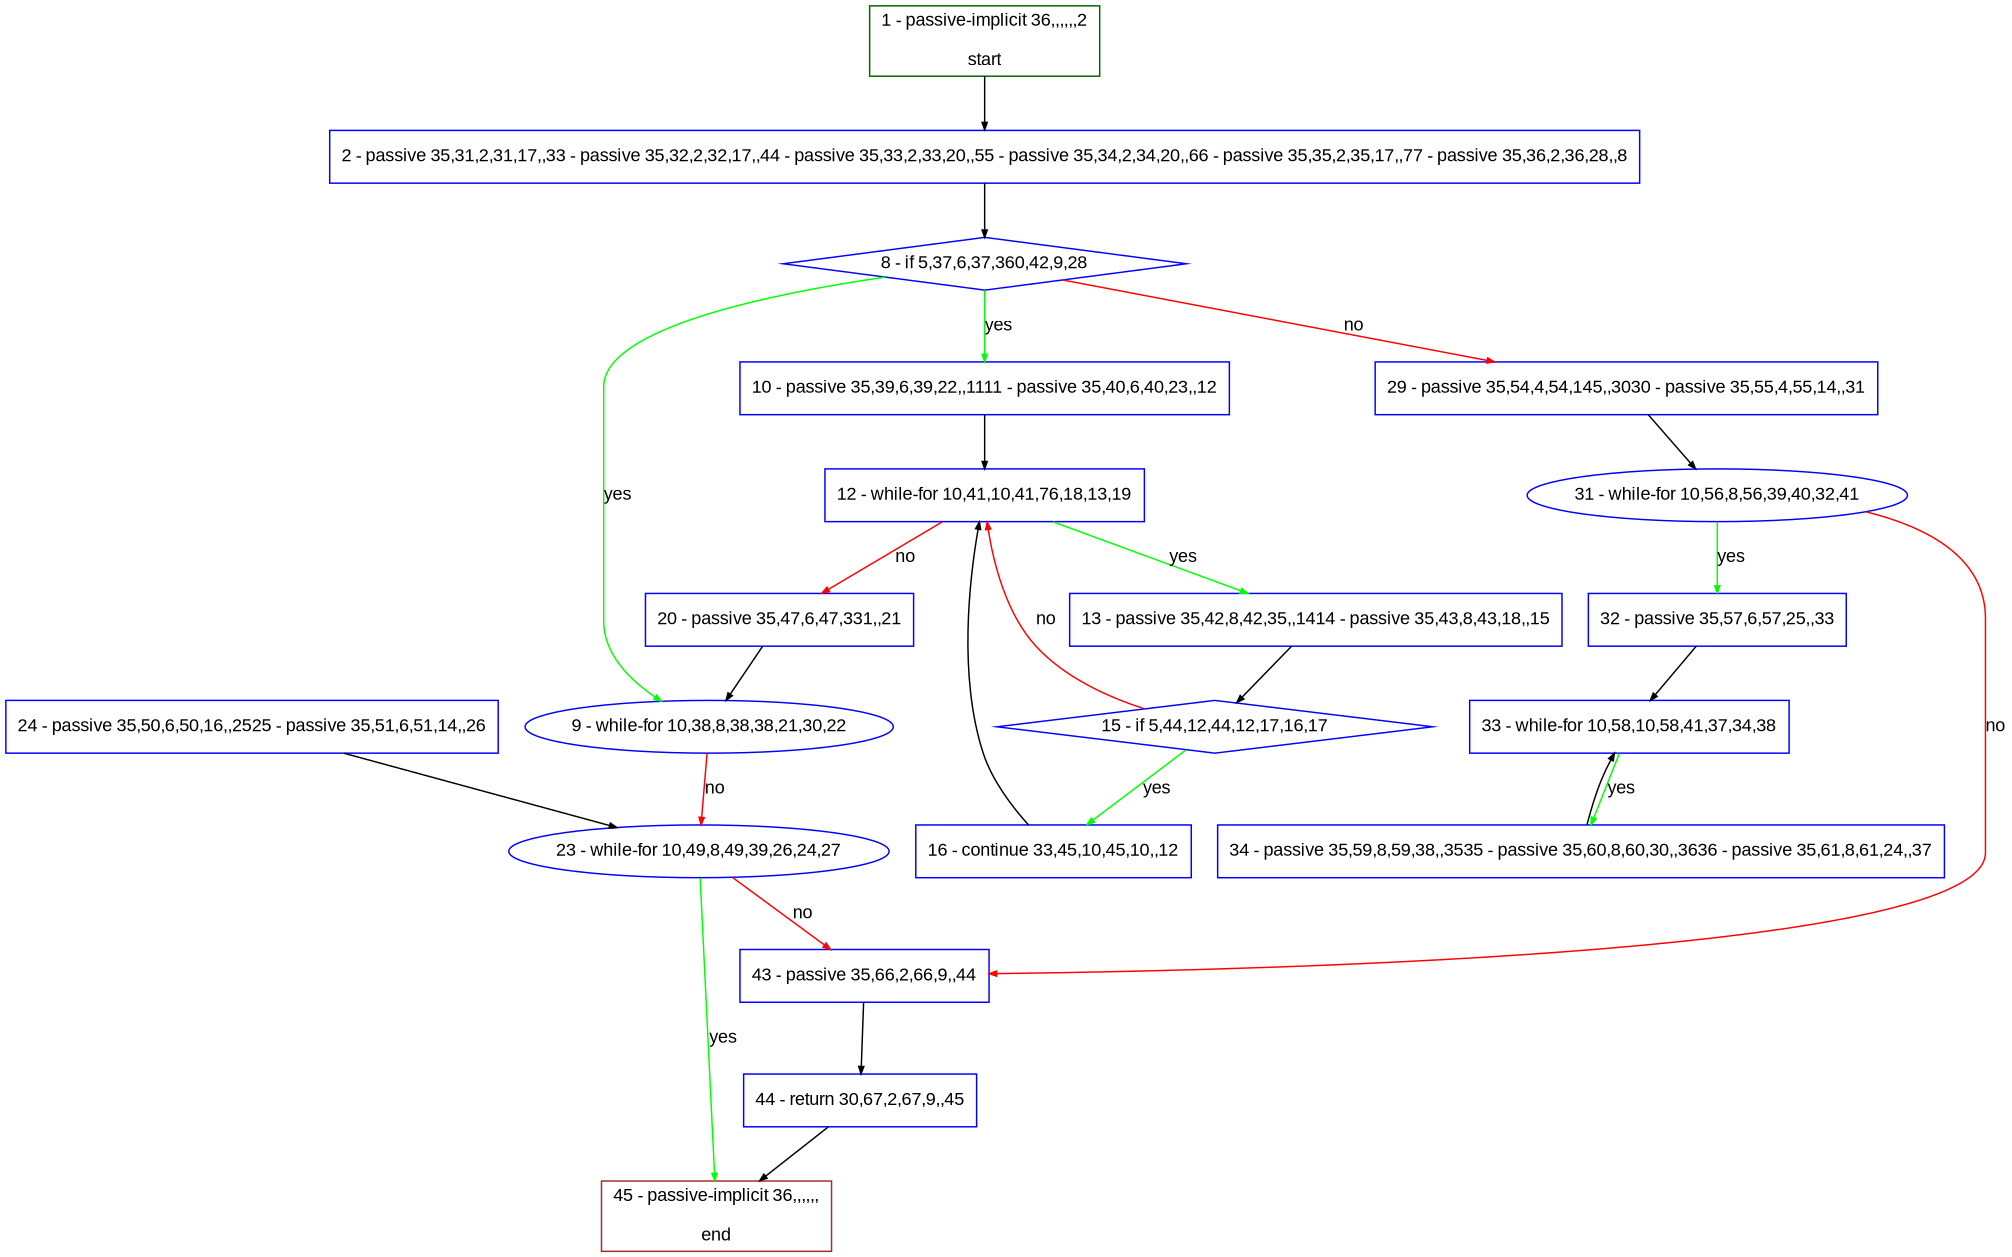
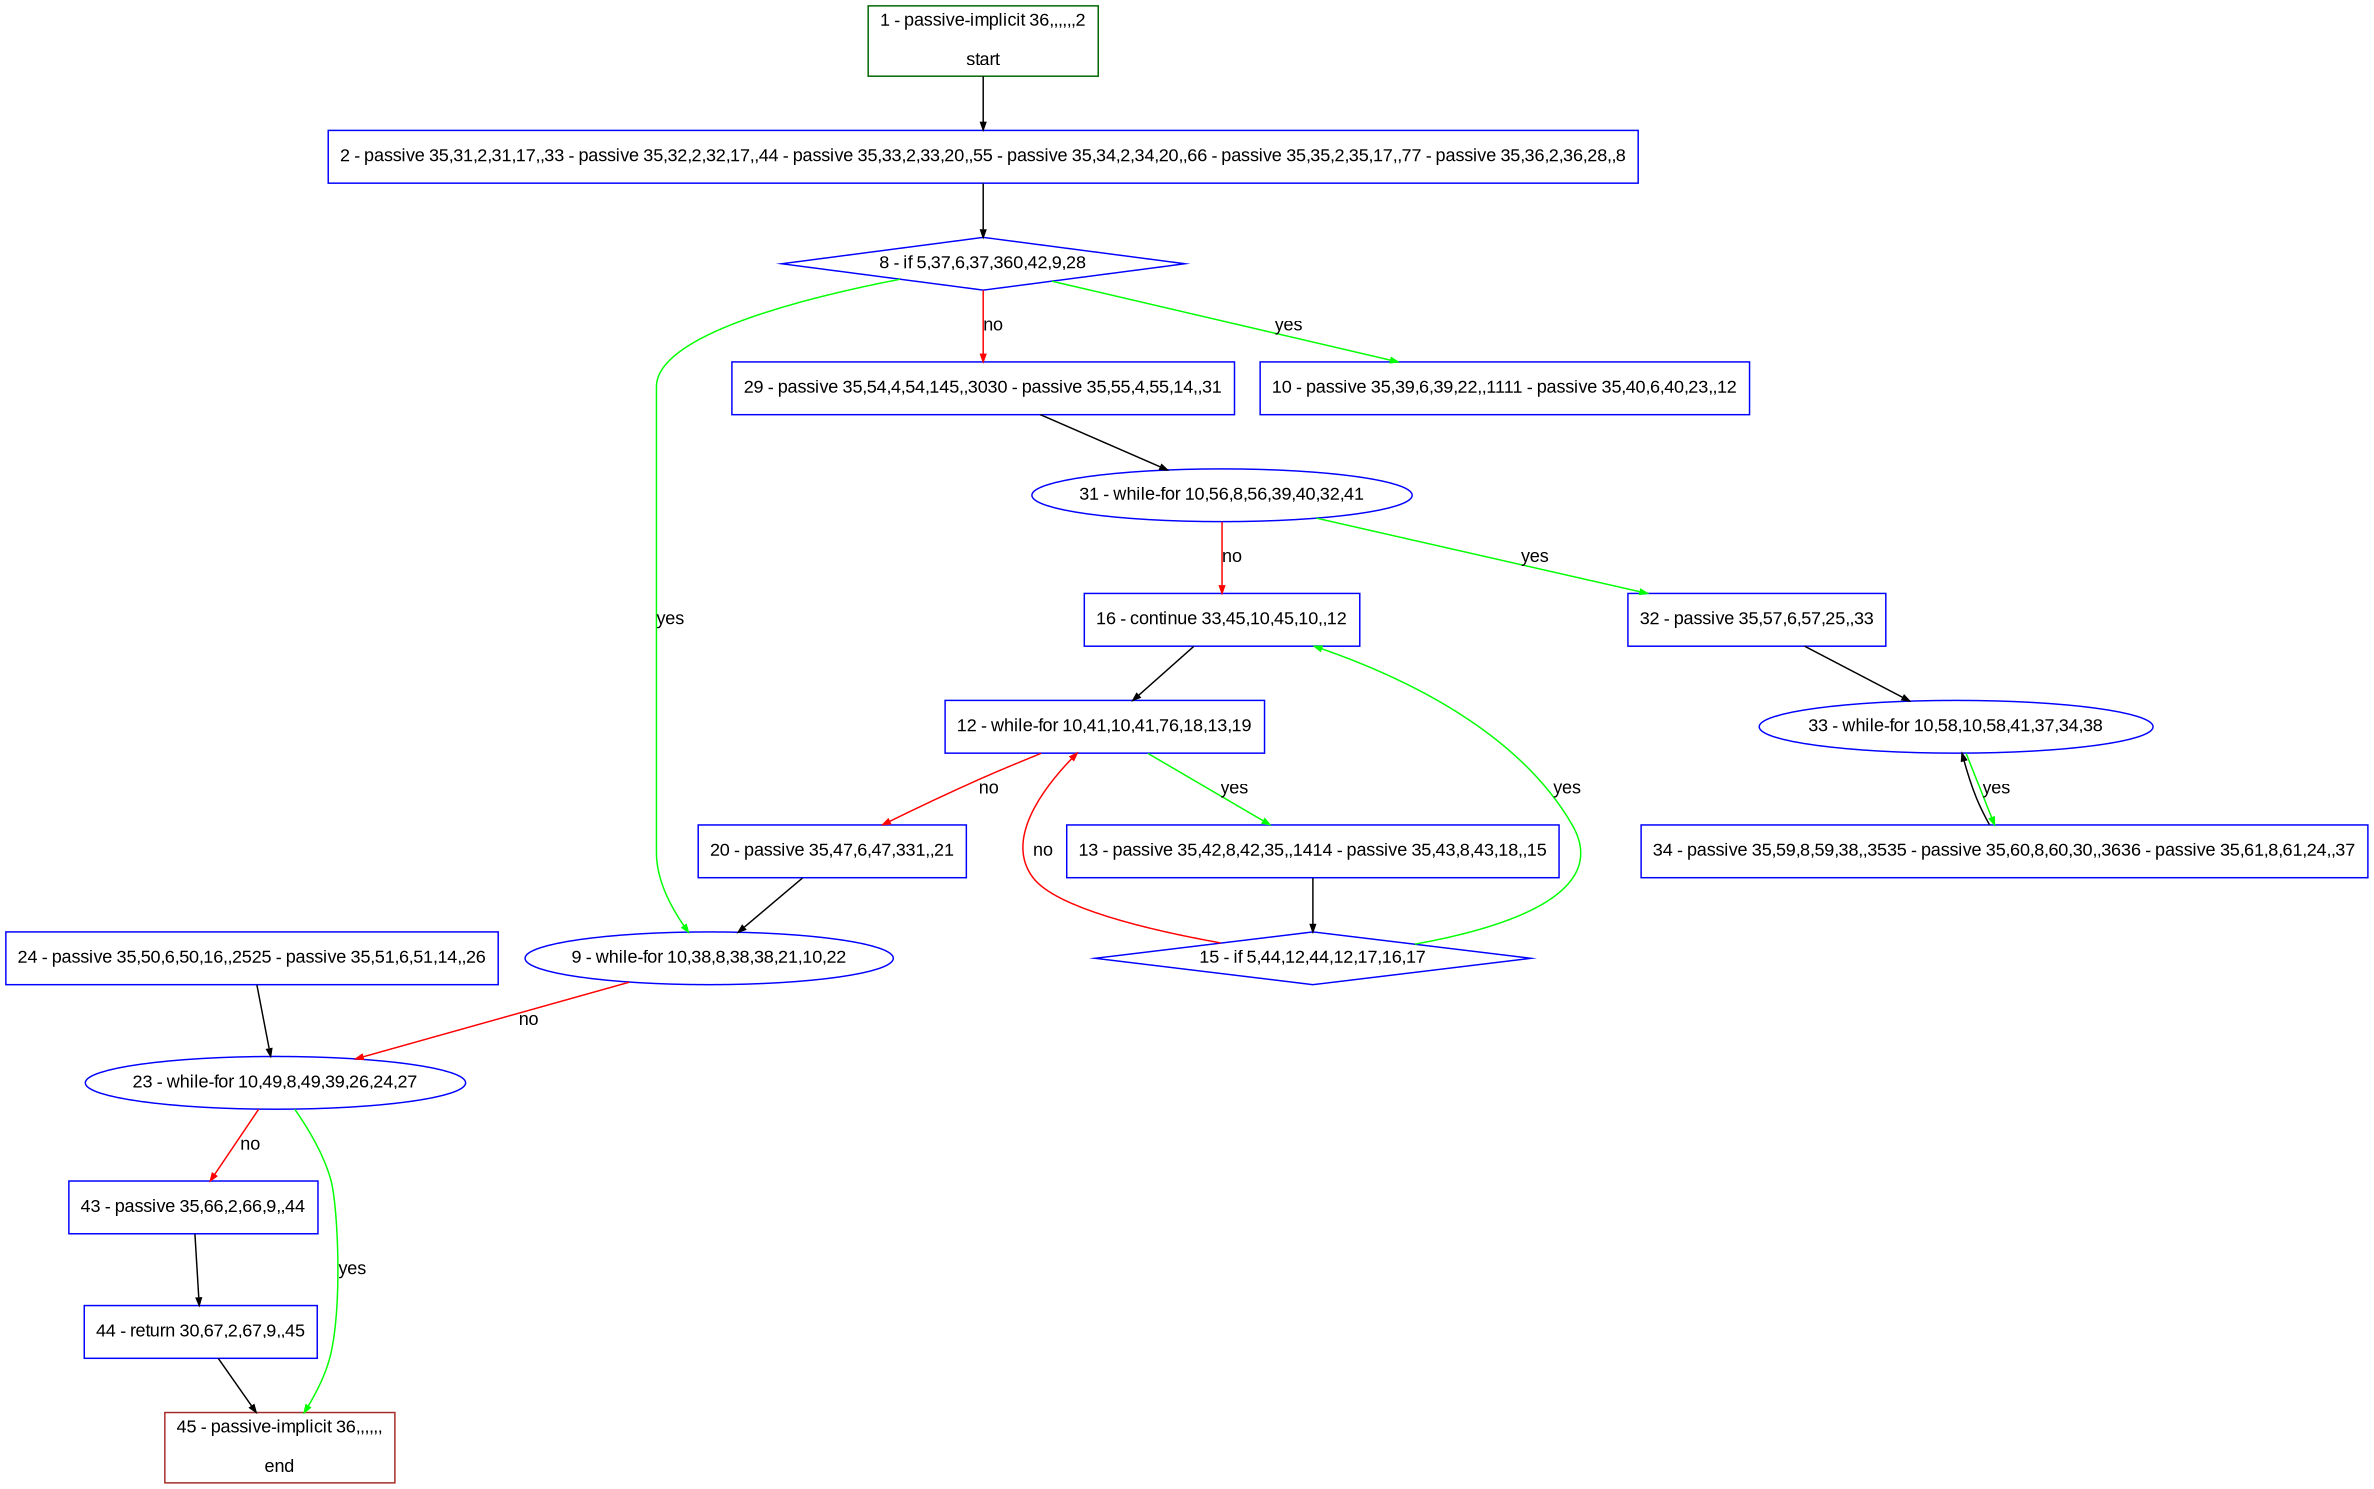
edge "10 - passive 35,39,6,39,22,,1111 - passive 35,40,6,40,23,,12" -> "12 - while-for 10,41,10,41,76,18,13,19": removed
node "9 - while-for 10,38,8,38,38,21,30,22": label "9 - while-for 10,38,8,38,38,21,30,22" -> "9 - while-for 10,38,8,38,38,21,10,22"
node "33 - while-for 10,58,10,58,41,37,34,38": shape box -> ellipse
edge "31 - while-for 10,56,8,56,39,40,32,41" -> "43 - passive 35,66,2,66,9,,44": now "31 - while-for 10,56,8,56,39,40,32,41" -> "16 - continue 33,45,10,45,10,,12"
